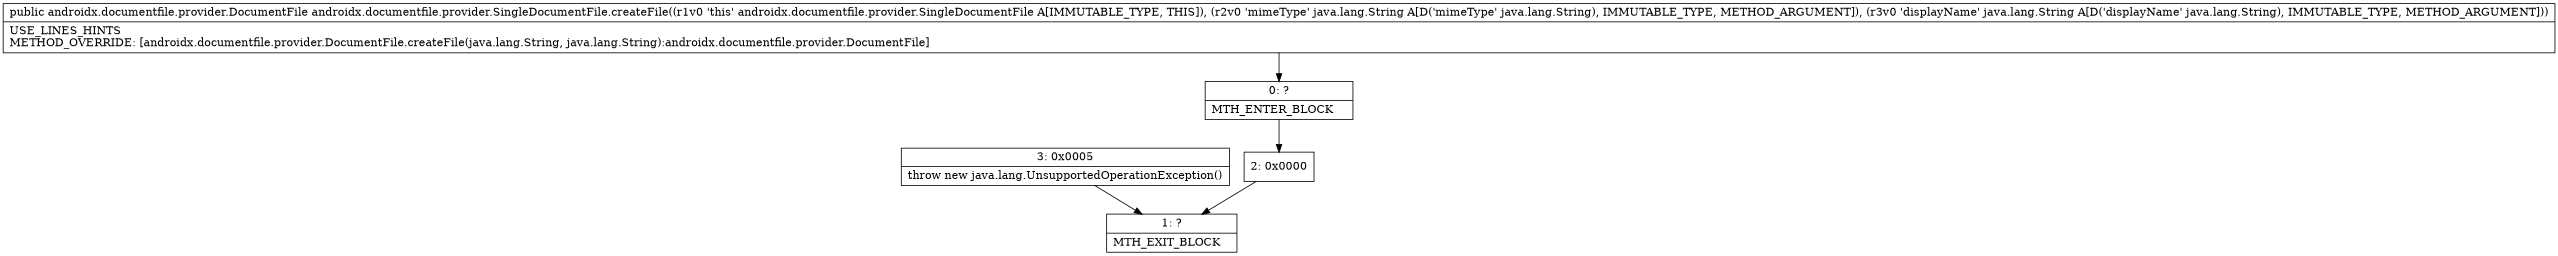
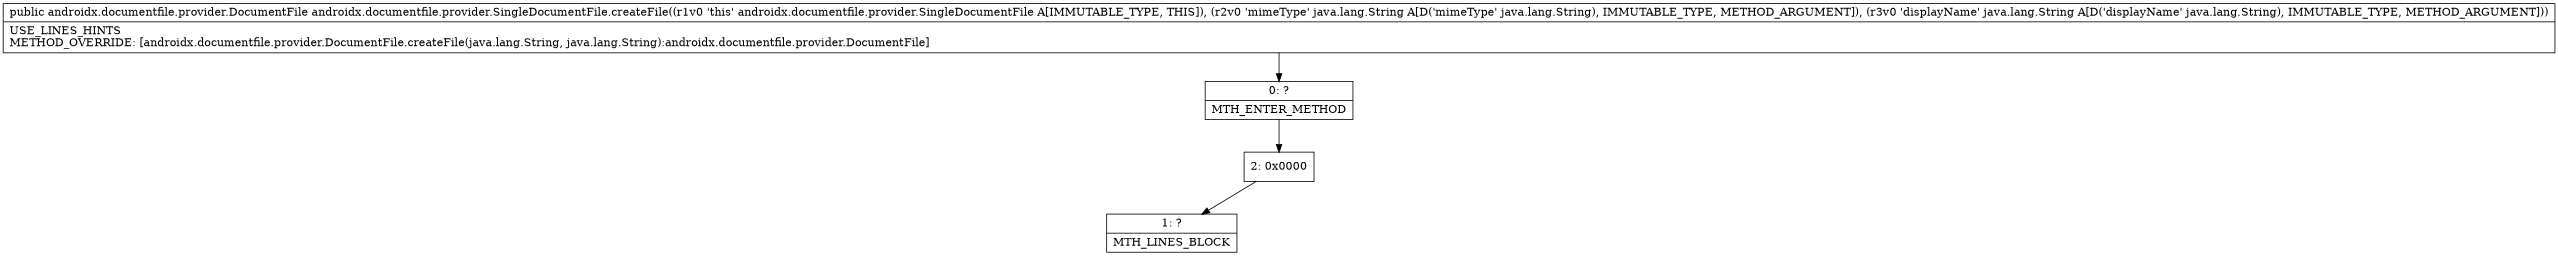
node "0: ?": text "MTH_ENTER_BLOCK" -> "MTH_ENTER_METHOD"
node "3: 0x0005": removed
node "1: ?": text "MTH_EXIT_BLOCK" -> "MTH_LINES_BLOCK"
